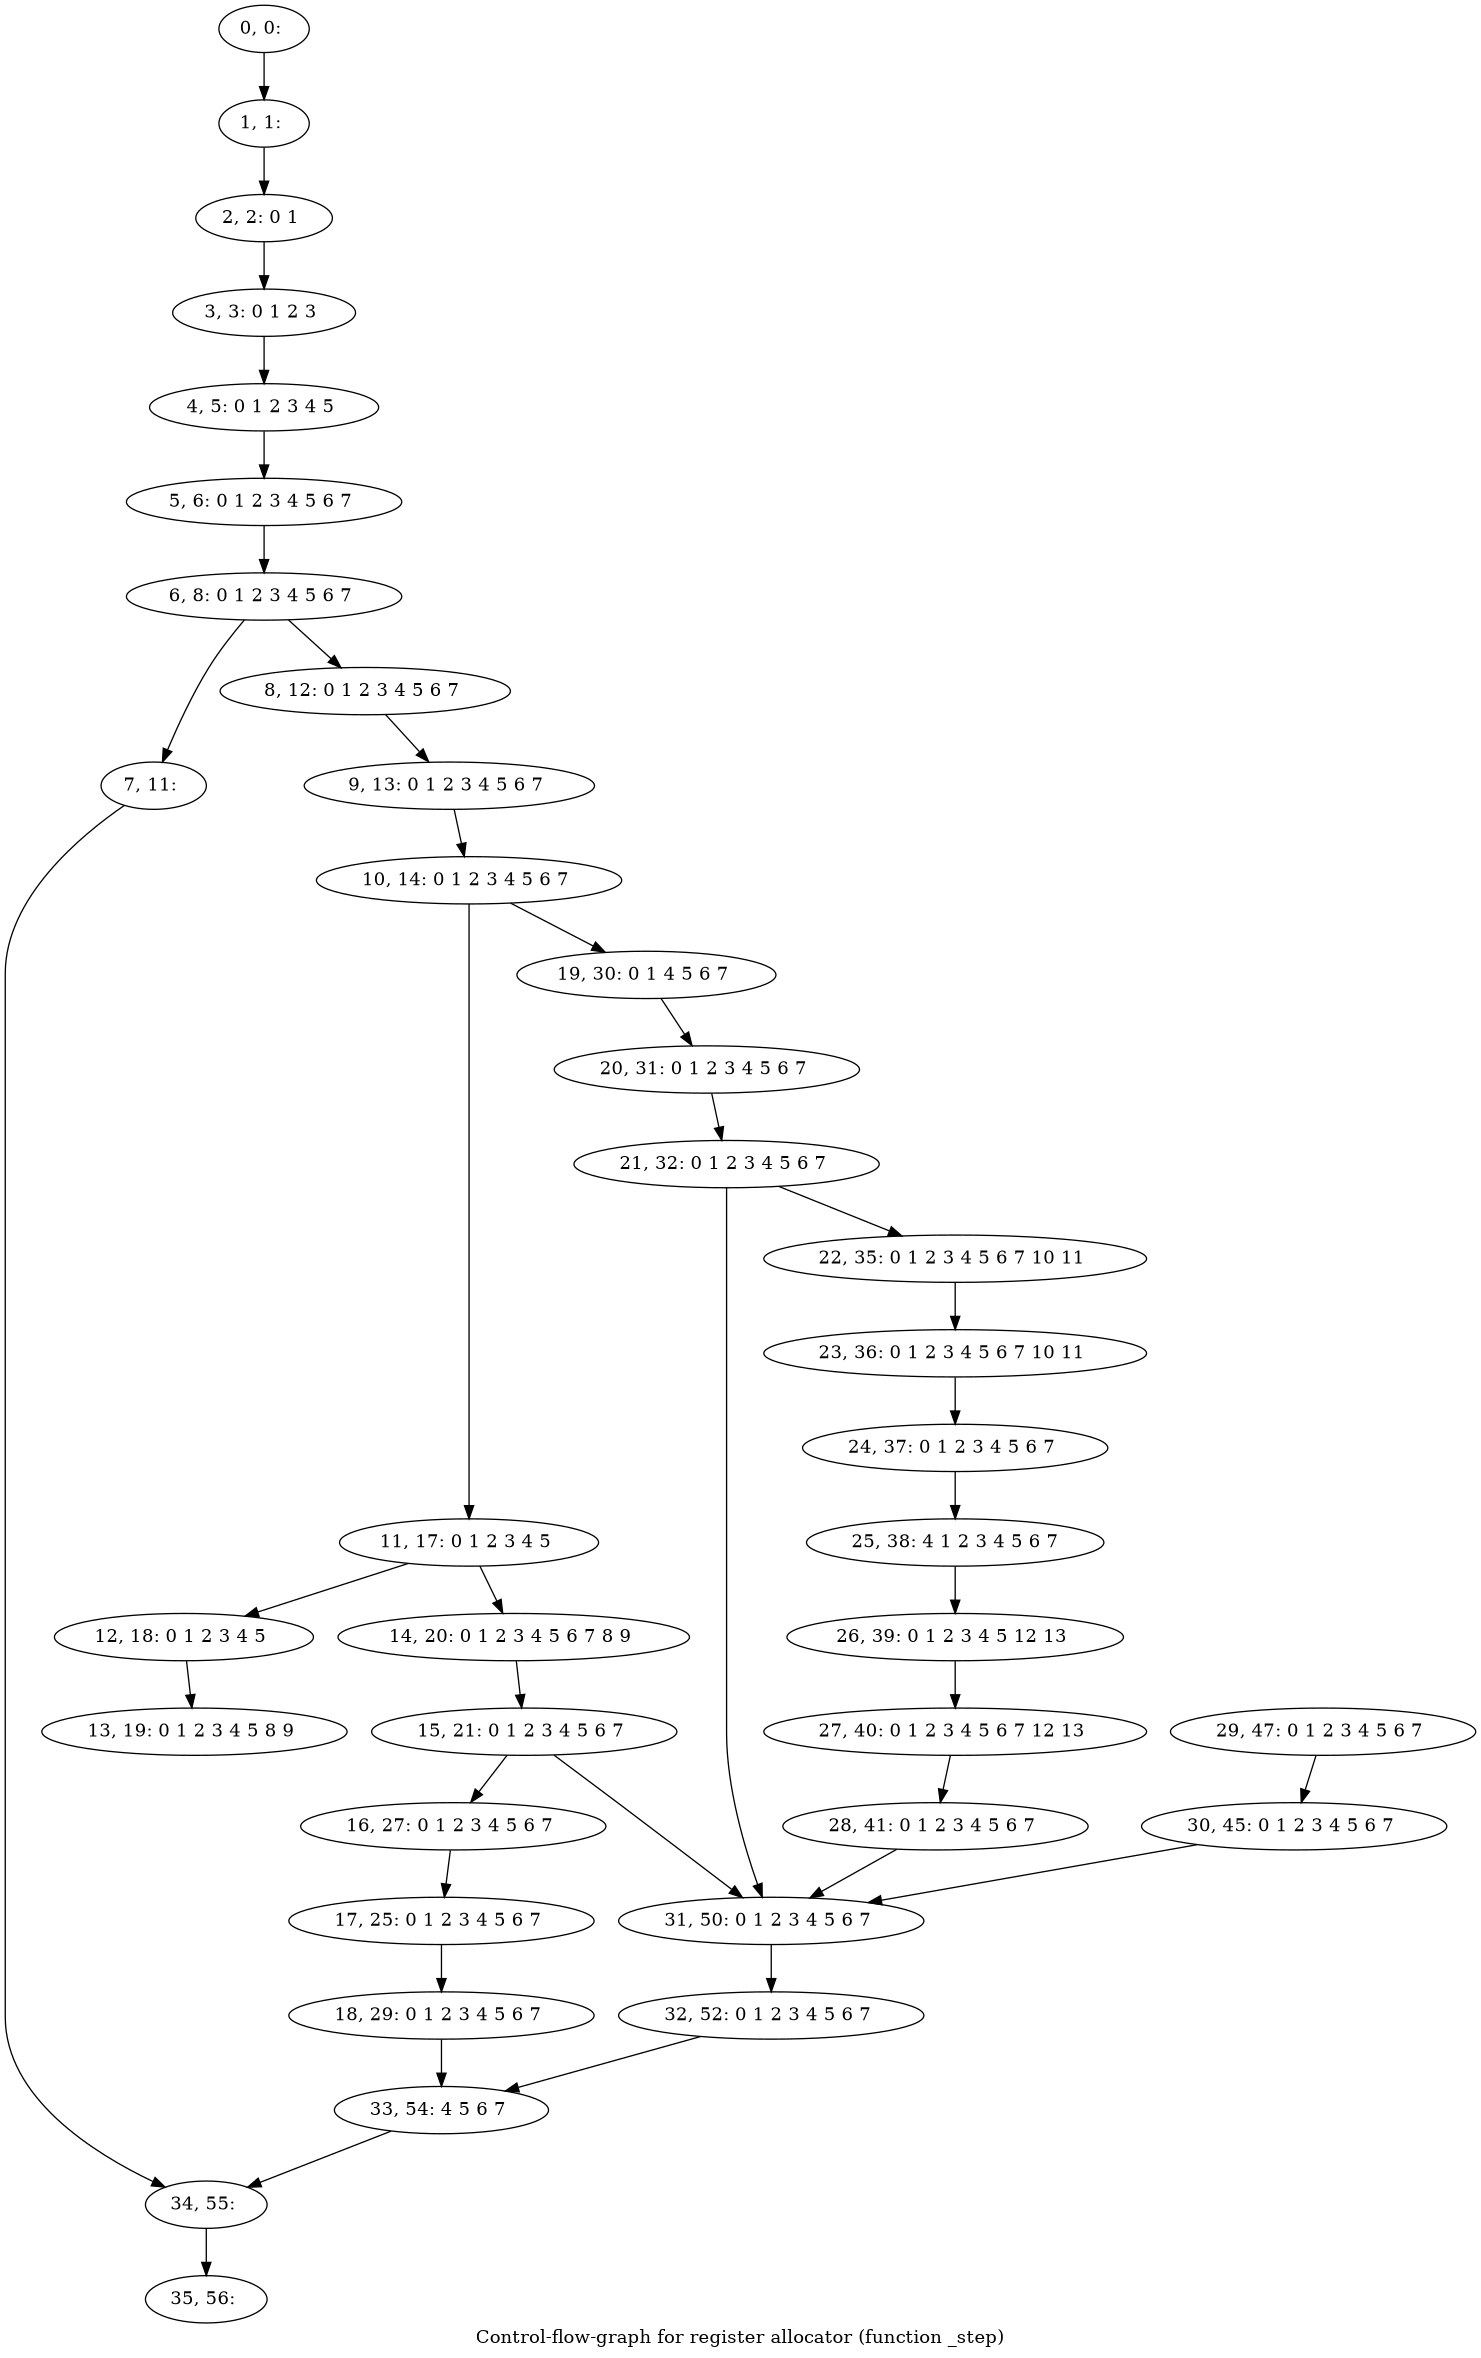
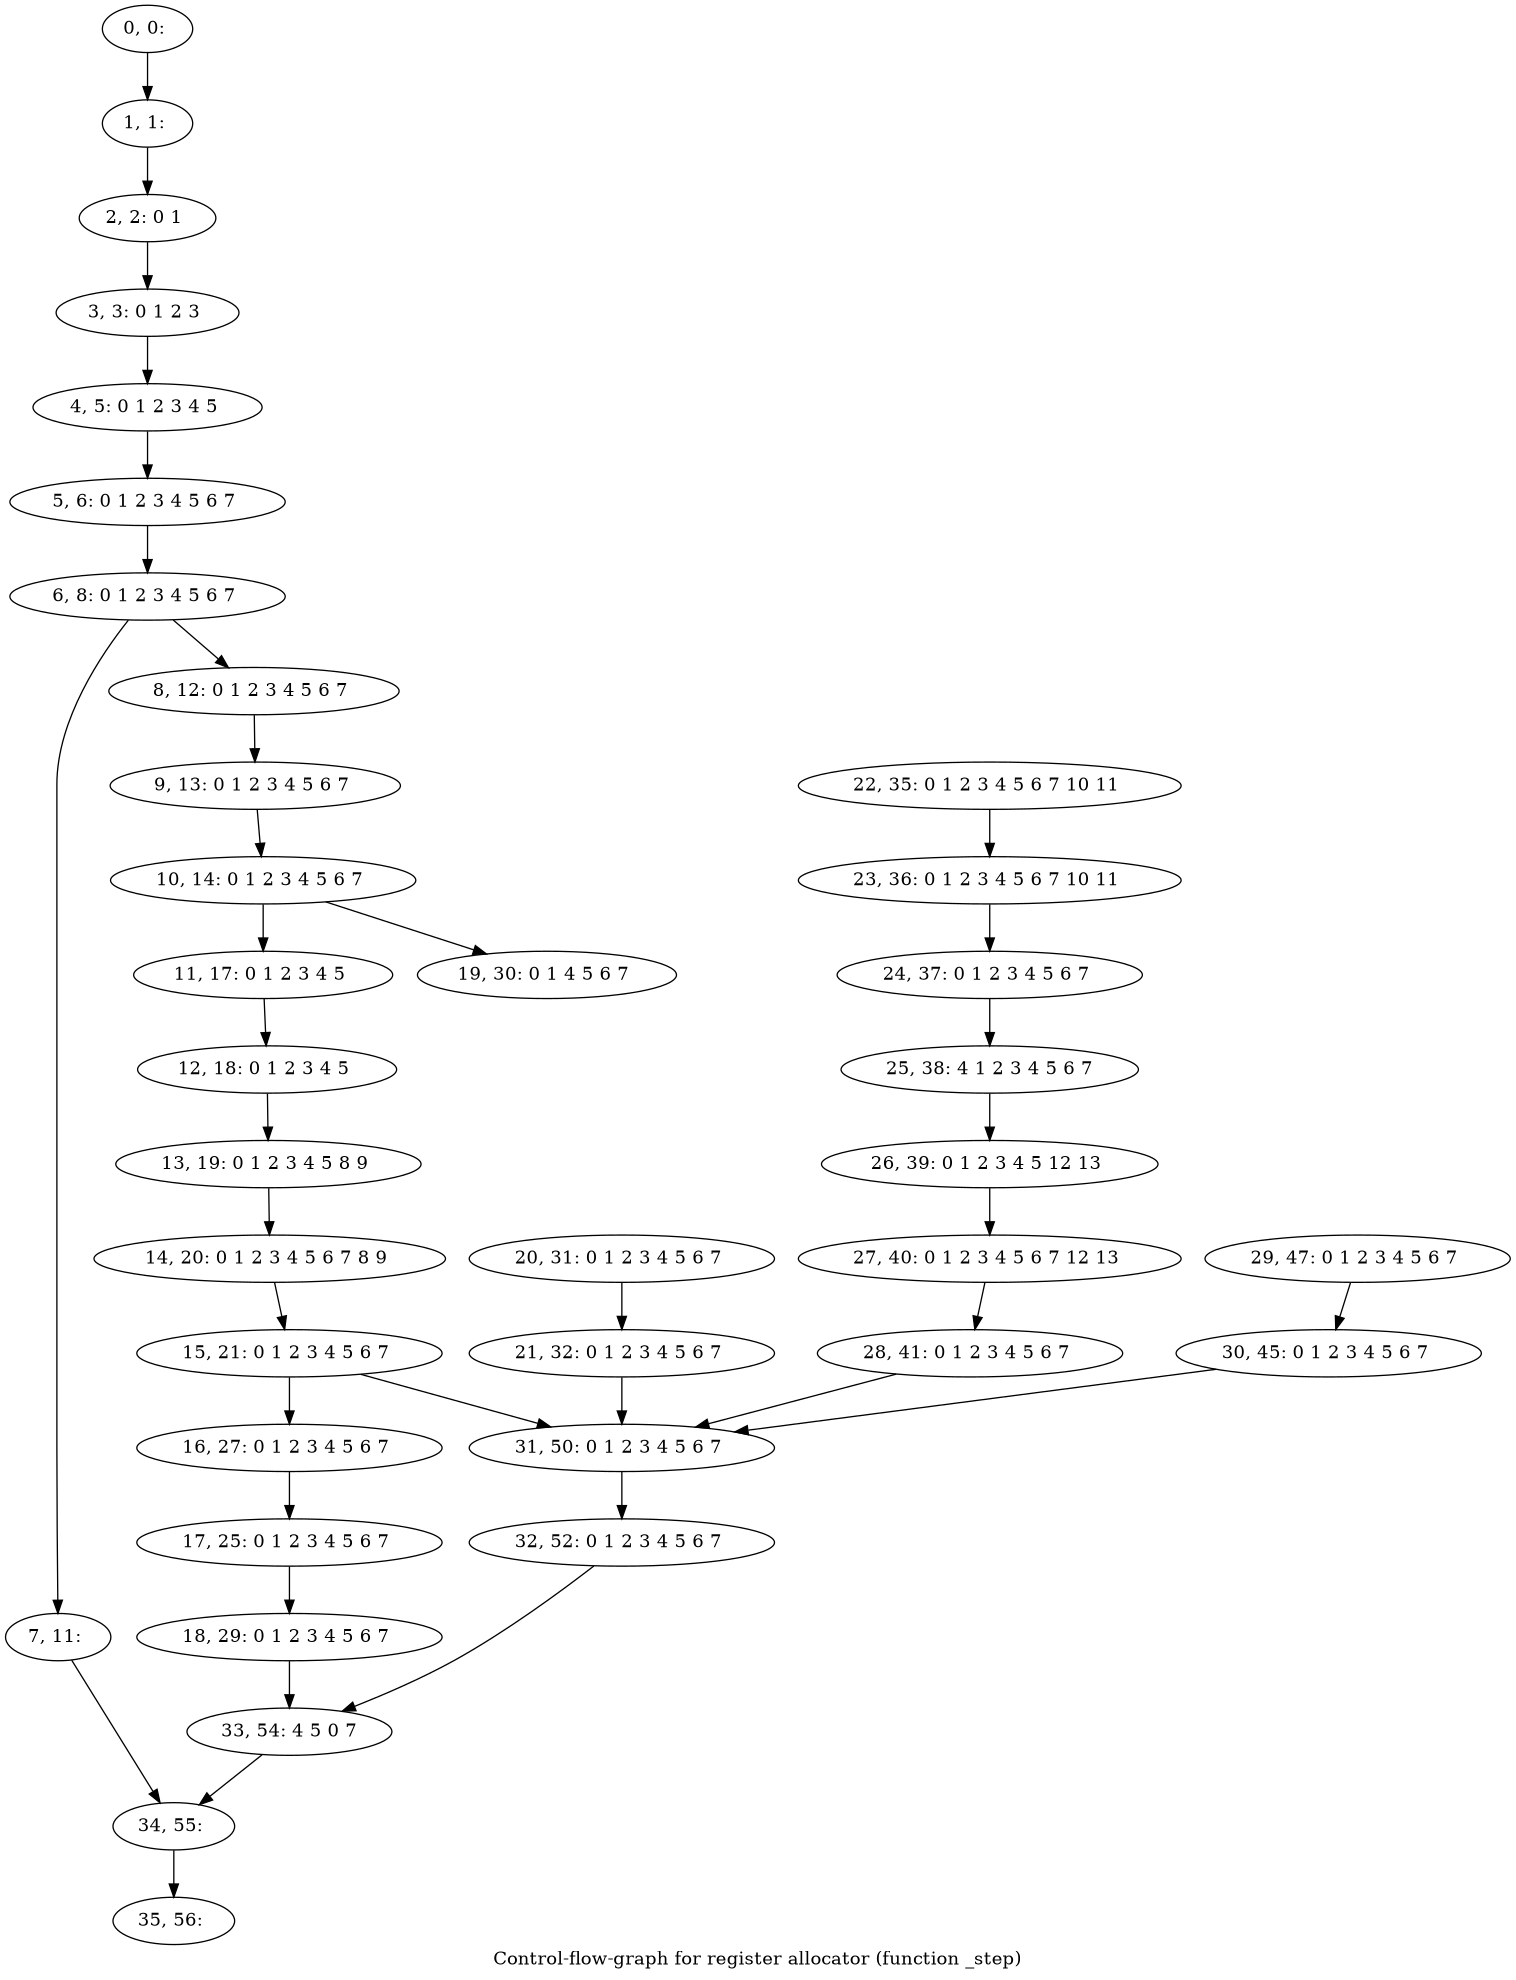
edge "19, 30: 0 1 4 5 6 7" -> "20, 31: 0 1 2 3 4 5 6 7": removed
edge "21, 32: 0 1 2 3 4 5 6 7" -> "22, 35: 0 1 2 3 4 5 6 7 10 11": removed
edge "11, 17: 0 1 2 3 4 5" -> "14, 20: 0 1 2 3 4 5 6 7 8 9": now "13, 19: 0 1 2 3 4 5 8 9" -> "14, 20: 0 1 2 3 4 5 6 7 8 9"
node "33, 54: 4 5 6 7": label "33, 54: 4 5 6 7" -> "33, 54: 4 5 0 7"
